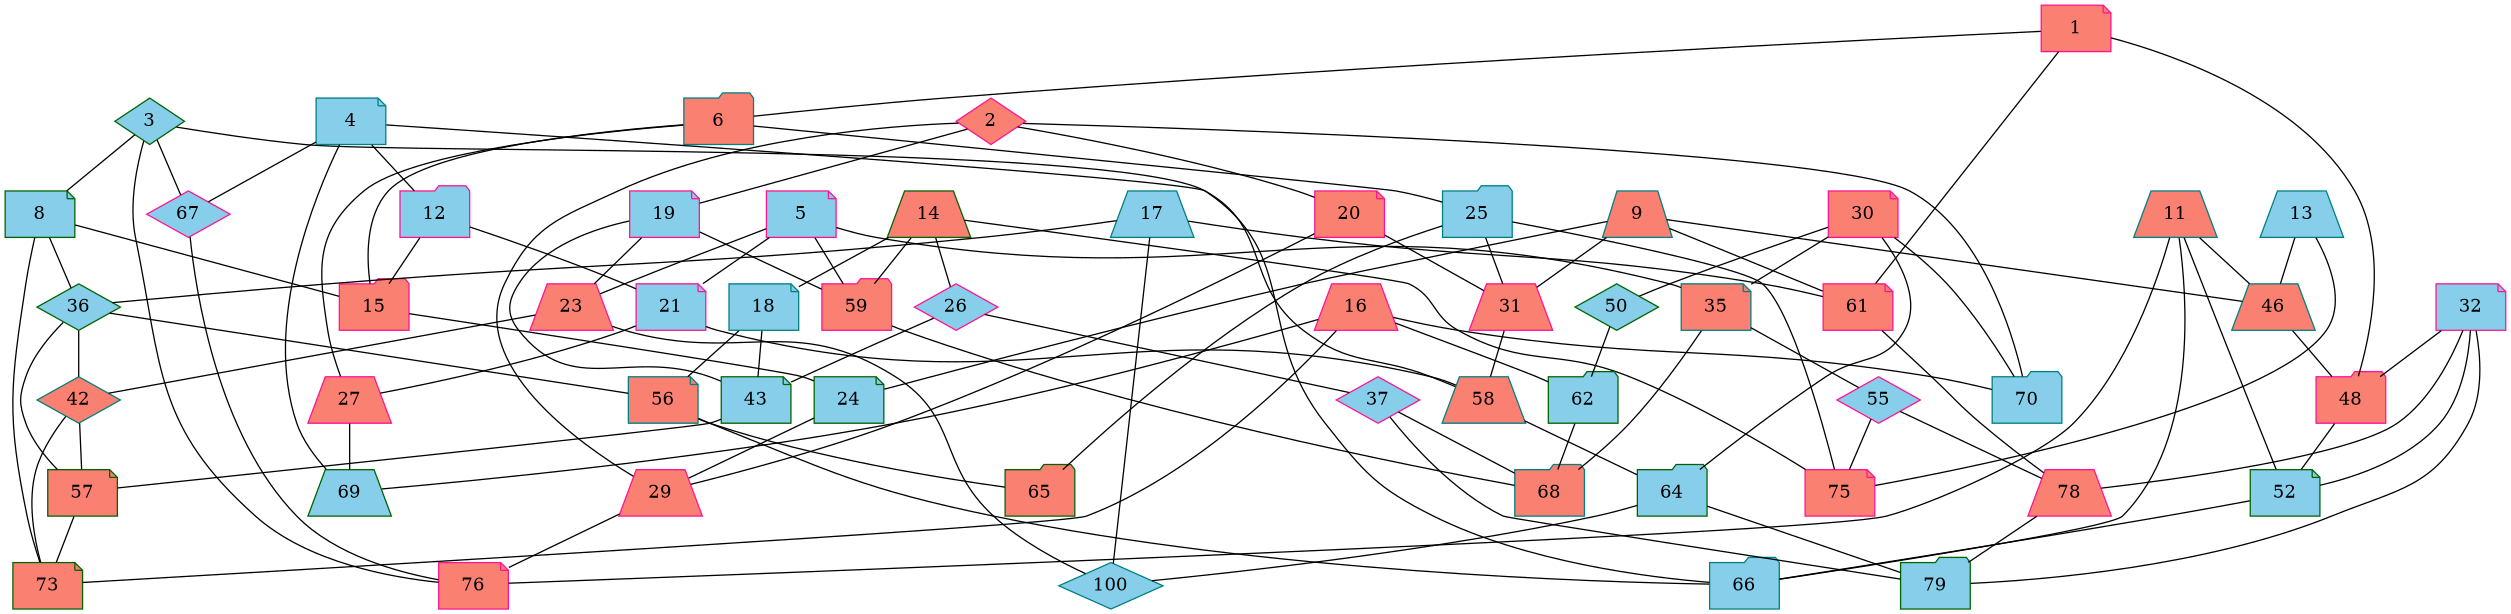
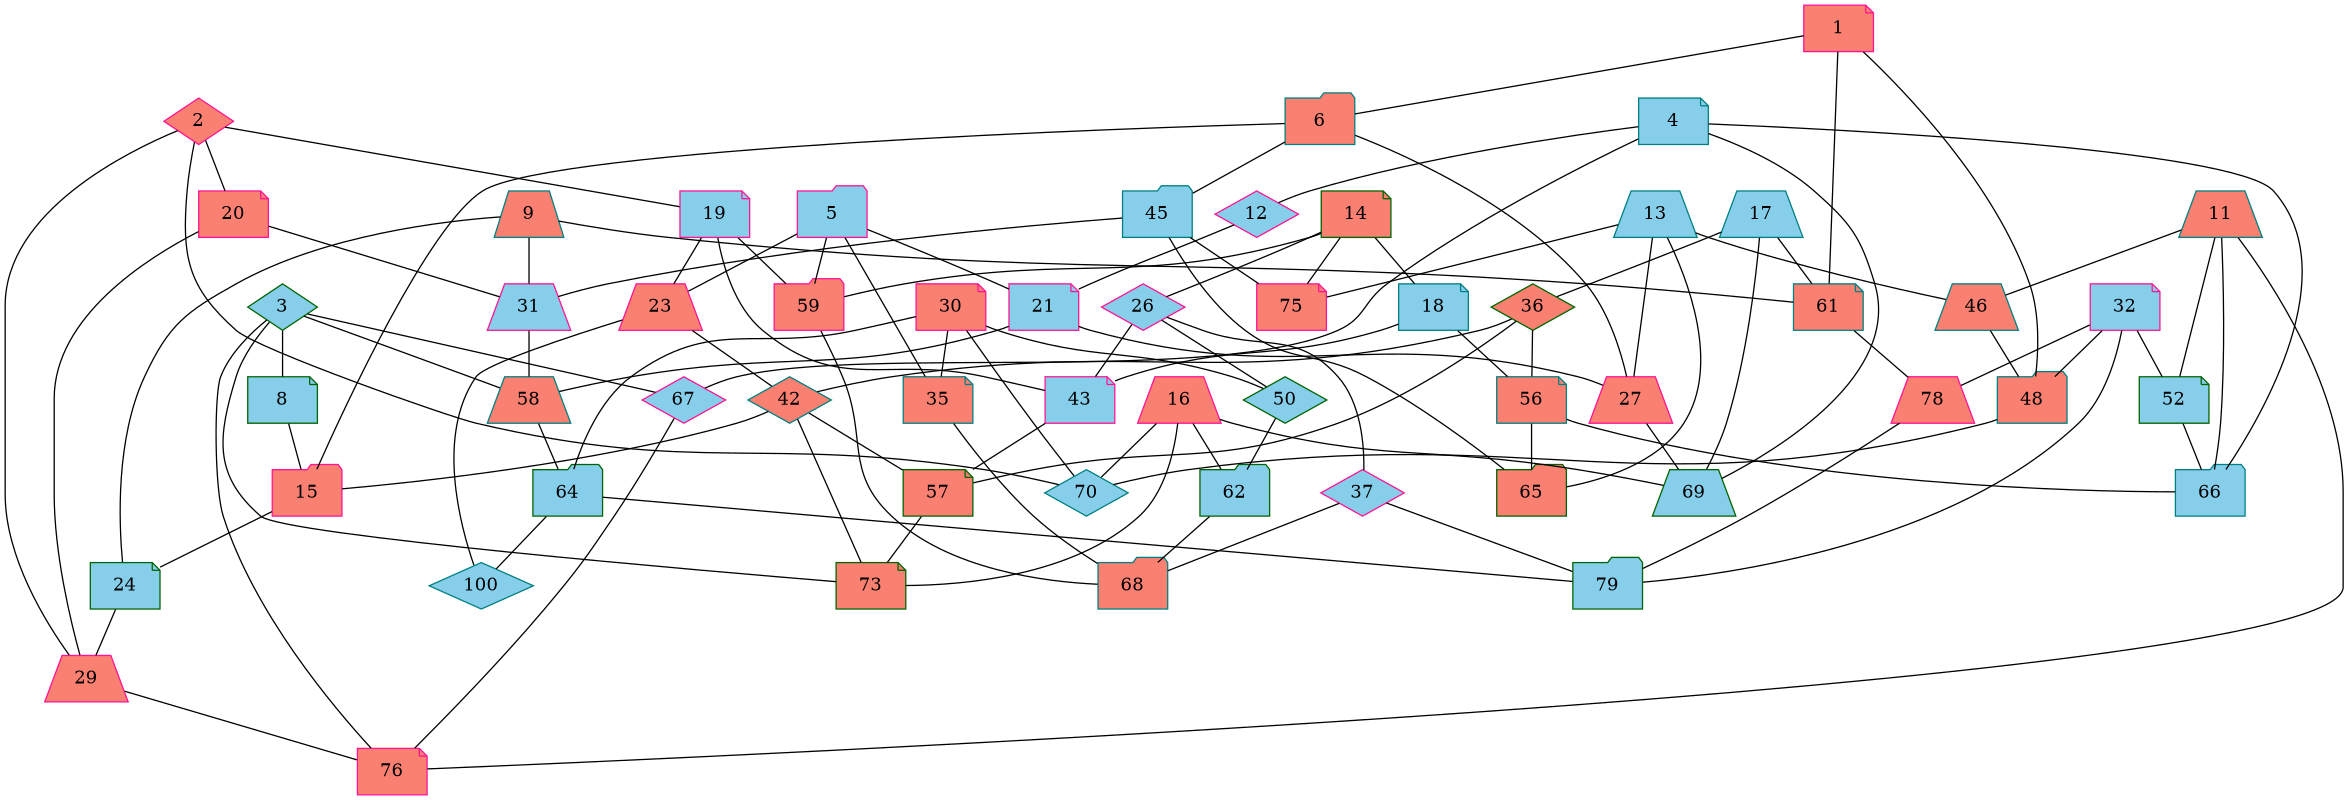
node "12": shape folder -> diamond
node "5": shape note -> folder
node "14": shape trapezium -> note
node "25": label "25" -> "45"
edge "12" -- "15": now "42" -- "15"
edge "9" -- "46": removed
edge "8" -- "36": removed
node "36": fillcolor skyblue -> salmon
node "31": fillcolor salmon -> skyblue
edge "13" -- "27": added
node "61": color deeppink -> teal
edge "26" -- "50": added
edge "17" -- "100": now "17" -- "69"
edge "13" -- "65": added
edge "8" -- "73": now "3" -- "73"
node "43": color darkgreen -> deeppink
node "55": removed
node "70": shape folder -> diamond
node "48": color deeppink -> teal
edge "48" -- "52": now "48" -- "70"
